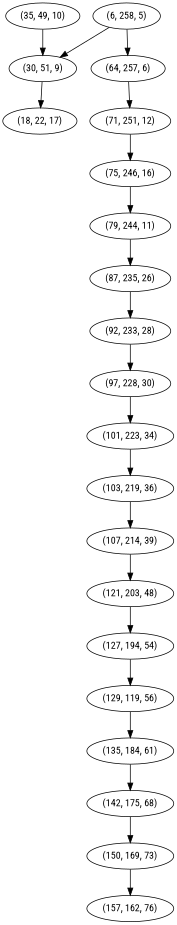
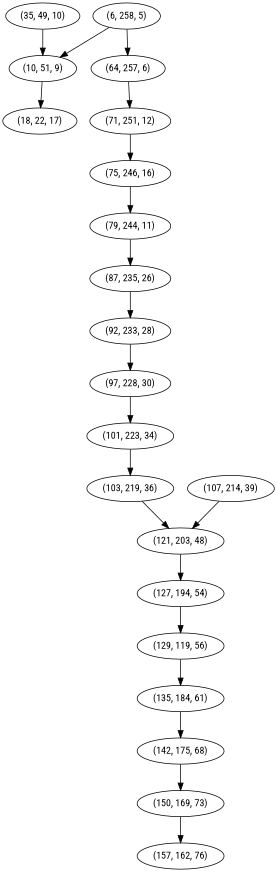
node "(30, 51, 9)": label "(30, 51, 9)" -> "(10, 51, 9)"
edge "(103, 219, 36)" -> "(107, 214, 39)": now "(103, 219, 36)" -> "(121, 203, 48)"
